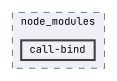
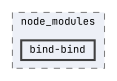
node "call-bind": label "call-bind" -> "bind-bind"
